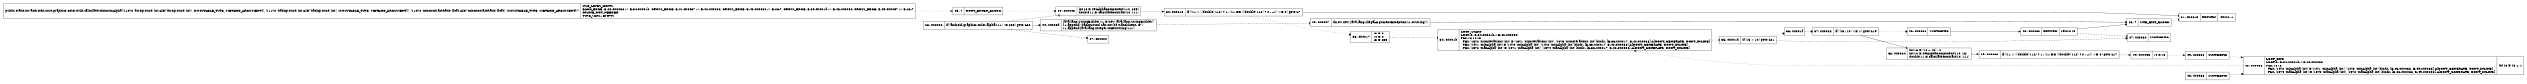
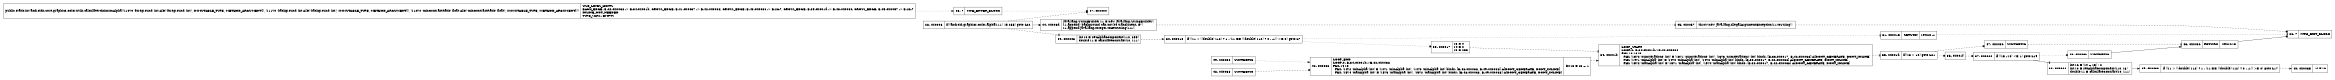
node "25: ?": text "DONT_ENTER_BLOCK" -> "MTH_ENTER_BLOCK"
edge "25: ?" -> "29: 0x0008": now "25: ?" -> "27: 0x0000"
edge "30: 0x0013" -> "31: 0x0015": style solid -> dotted
edge "26: ?" -> "31: 0x0015": reversed
edge "45: 0x0057" -> "26: ?": style solid -> dashed
edge "43: 0x003c" -> "47: 0x003c": reversed
edge "40: 0x0035" -> "49: 0x0038": removed
edge "42: 0x0038" -> "34: 0x001b": style dotted -> dashed
